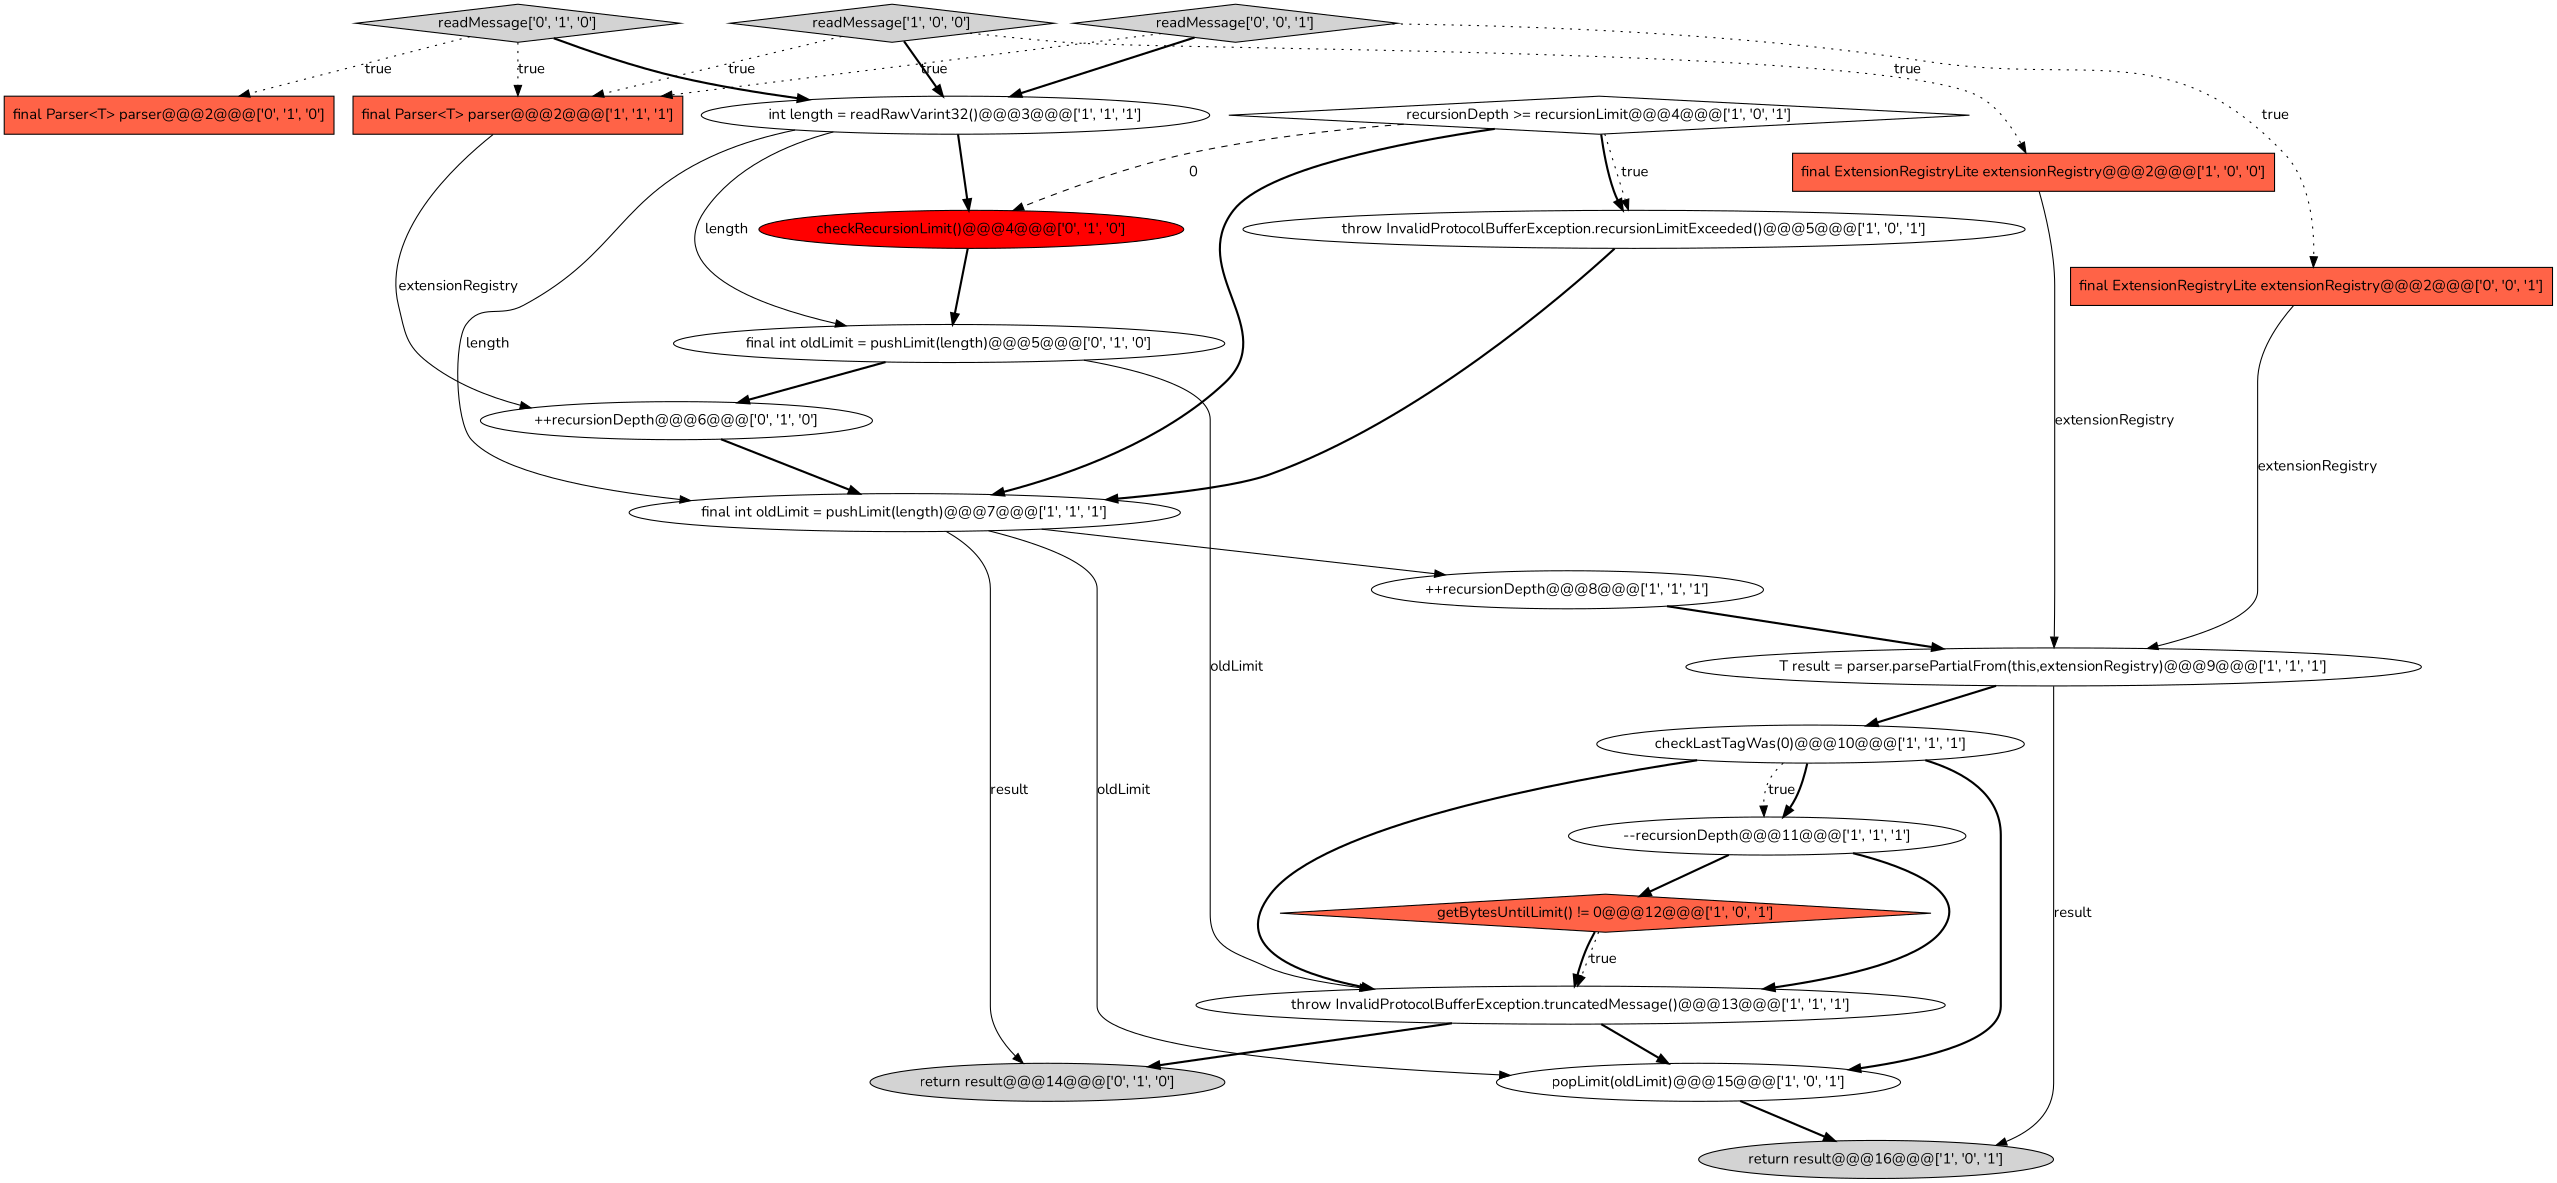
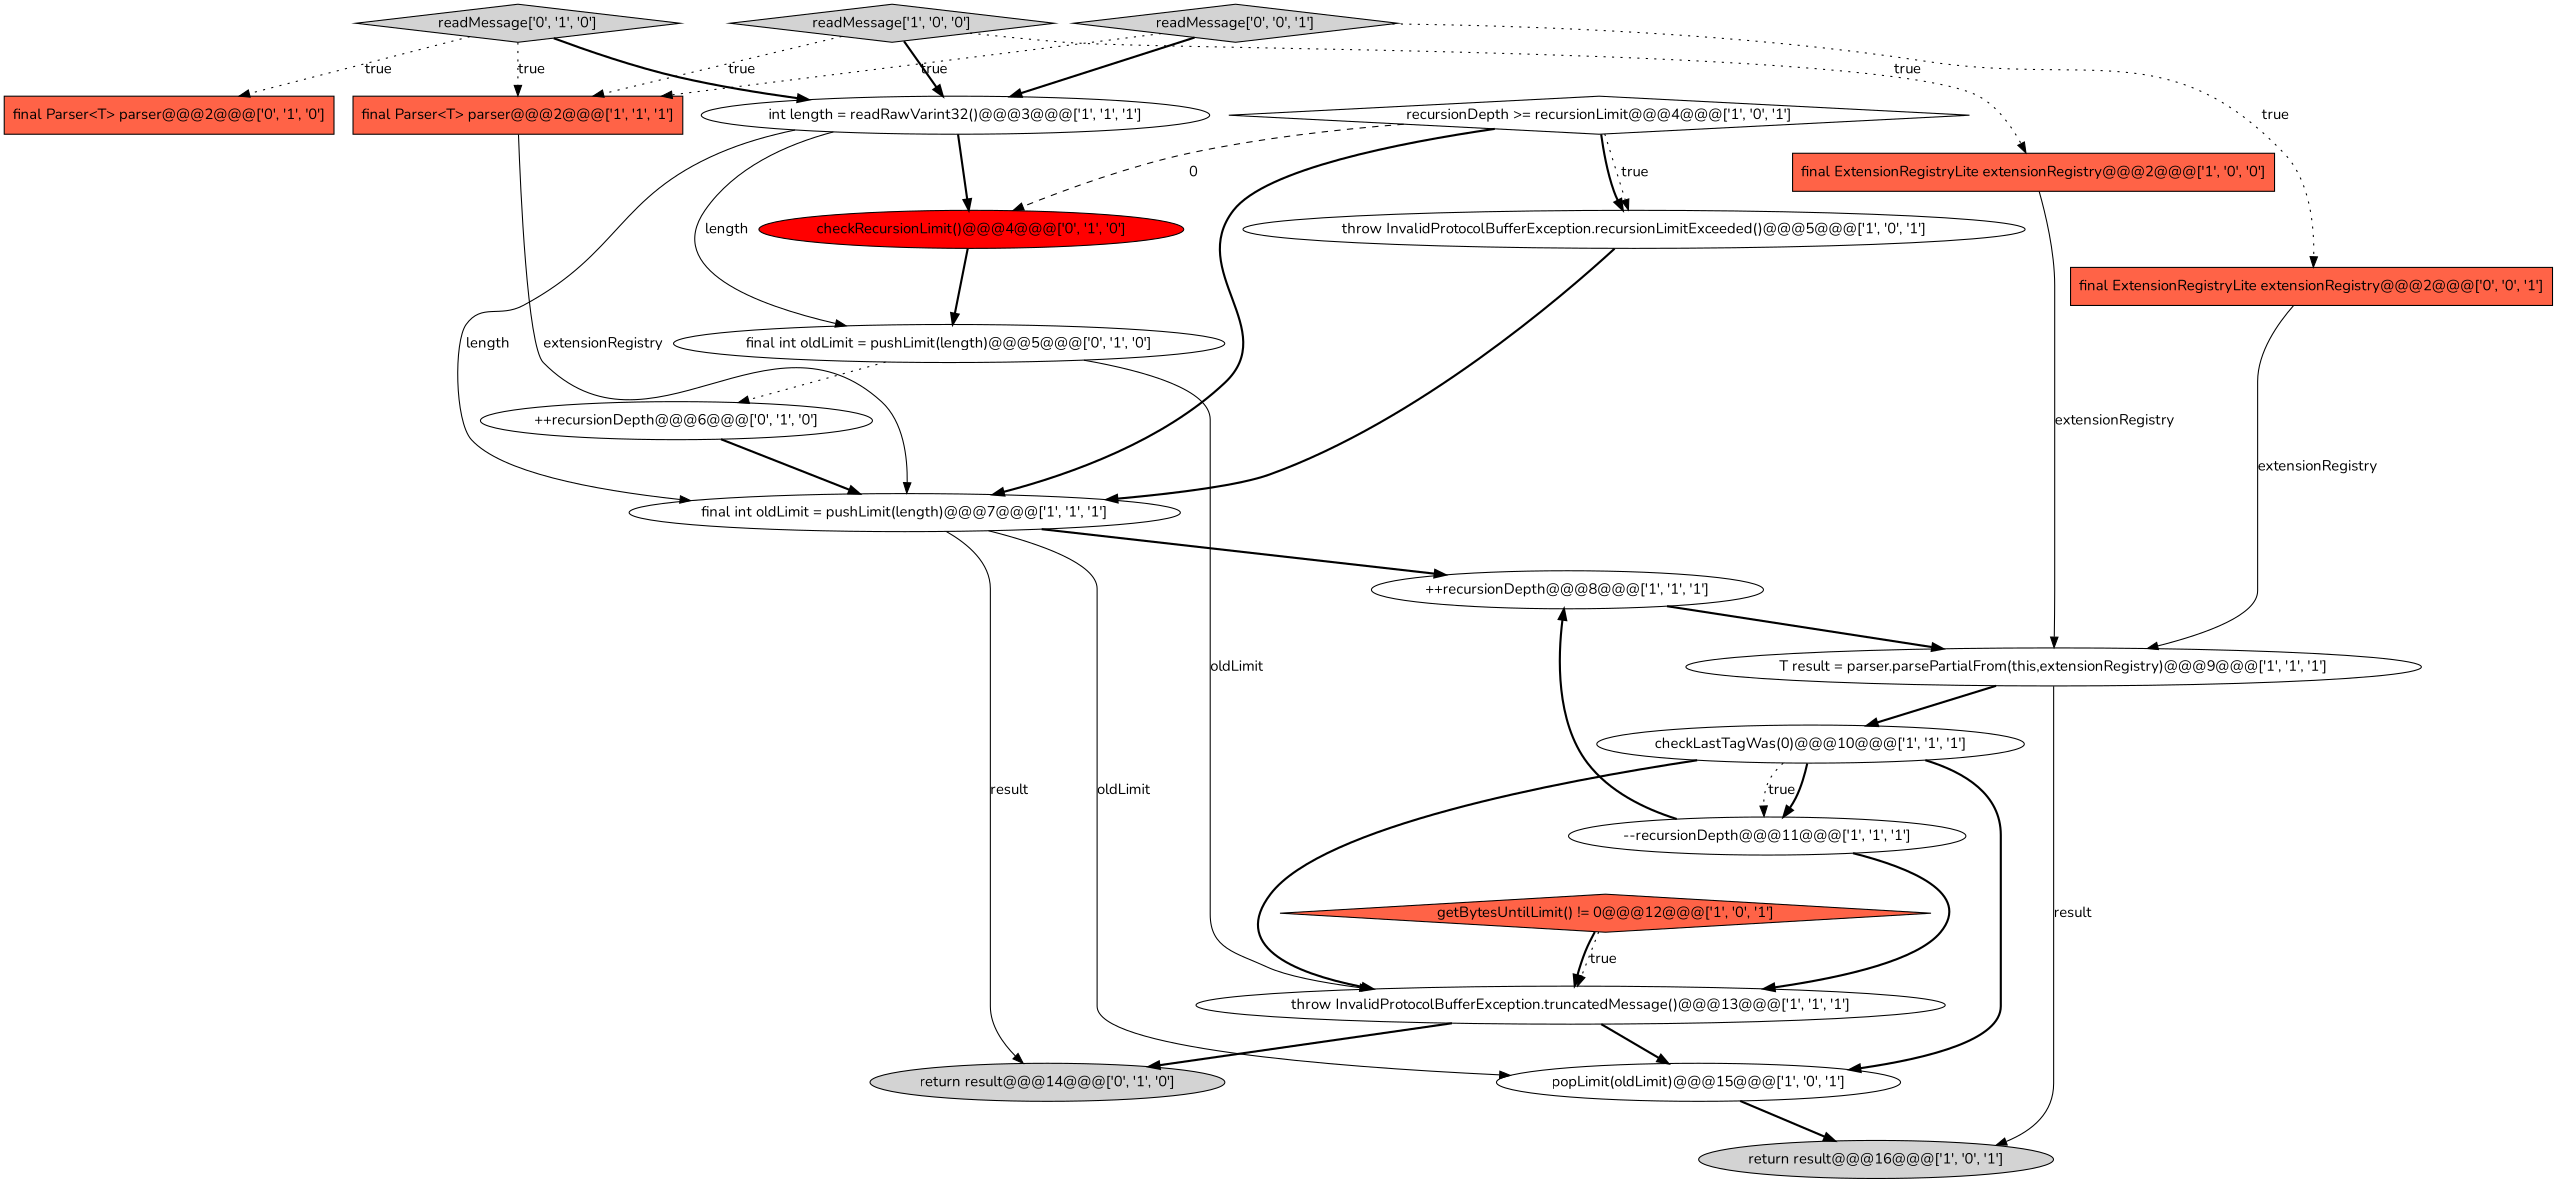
edge "final Parser<T> parser@@@2@@@['1', '1', '1']" -> "++recursionDepth@@@6@@@['0', '1', '0']": now "final Parser<T> parser@@@2@@@['1', '1', '1']" -> "final int oldLimit = pushLimit(length)@@@7@@@['1', '1', '1']"
edge "final int oldLimit = pushLimit(length)@@@5@@@['0', '1', '0']" -> "++recursionDepth@@@6@@@['0', '1', '0']": style bold -> dotted
edge "final int oldLimit = pushLimit(length)@@@7@@@['1', '1', '1']" -> "++recursionDepth@@@8@@@['1', '1', '1']": style solid -> bold
edge "--recursionDepth@@@11@@@['1', '1', '1']" -> "getBytesUntilLimit() != 0@@@12@@@['1', '0', '1']": now "--recursionDepth@@@11@@@['1', '1', '1']" -> "++recursionDepth@@@8@@@['1', '1', '1']"
